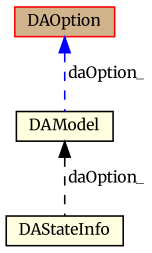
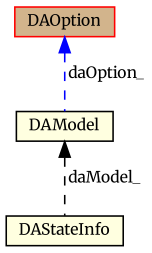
edge "DAStateInfo" -> "DAModel": label " daOption_" -> " daModel_"
